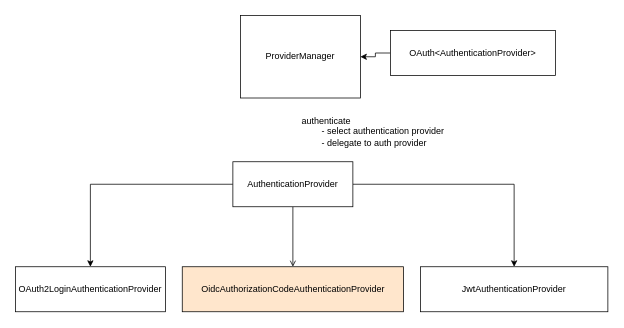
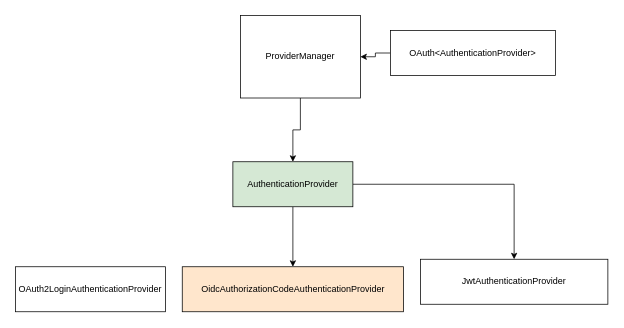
edge "ProviderManager" -> "AuthenticationProvider": added
node "authenticate - select authentication provider - delegate to auth provider": removed
edge "AuthenticationProvider" -> "OAuth2LoginAuthenticationProvider": removed
node "AuthenticationProvider": fillcolor #ffffff -> #d5e8d4
edge "AuthenticationProvider" -> "OidcAuthorizationCodeAuthenticationProvider": arrowhead open -> classic
node "JwtAuthenticationProvider": moved (514, 289) -> (514, 282)
